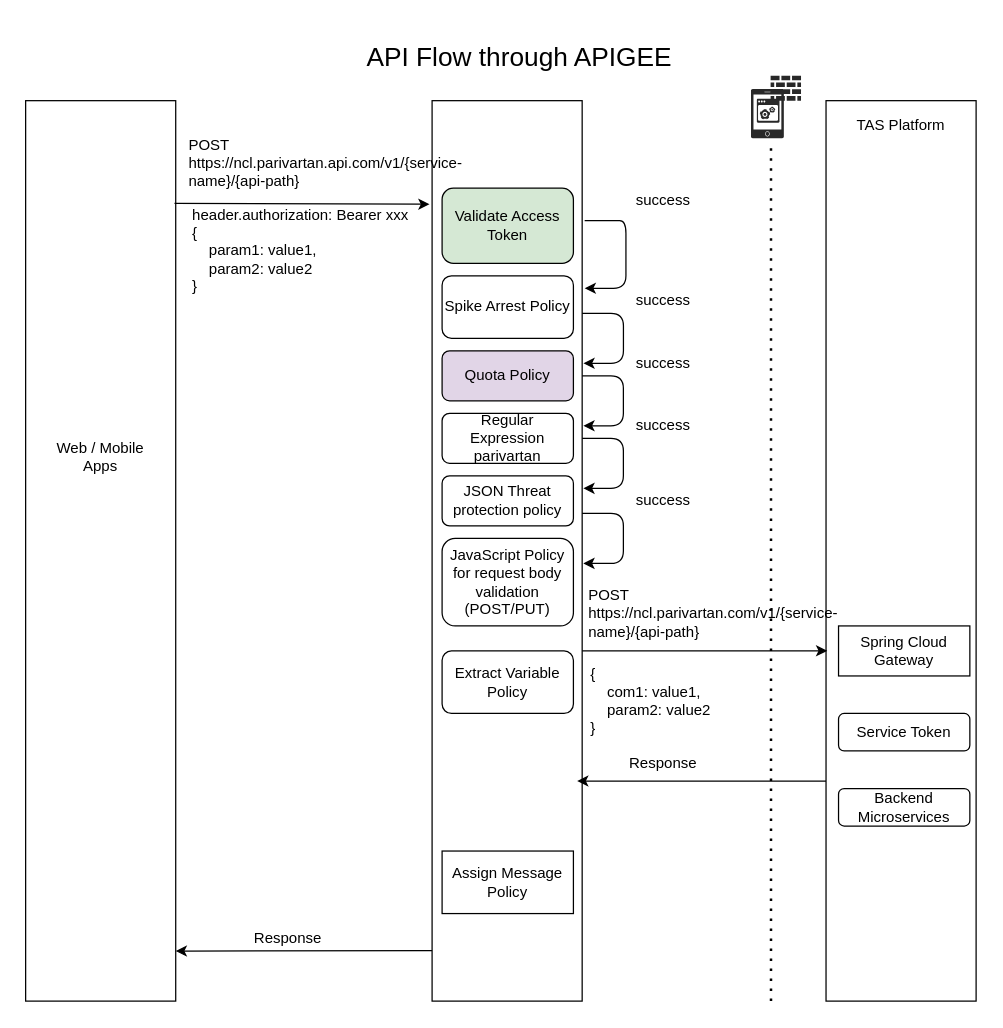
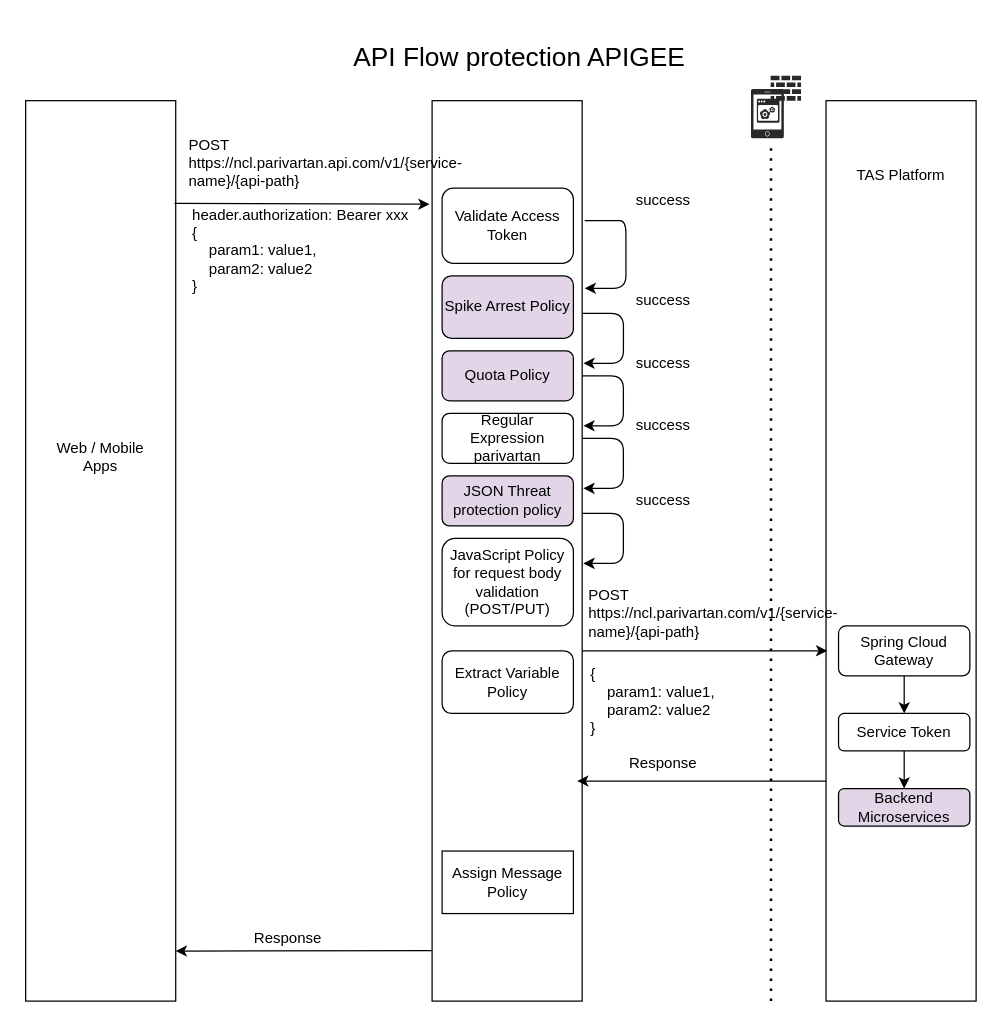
node "API Flow through APIGEE": label "API Flow through APIGEE" -> "API Flow protection APIGEE"
node "TAS Platform": moved (901, 126) -> (901, 176)
node "Validate Access Token": fillcolor #d5e8d4 -> #ffffff
node "Spike Arrest Policy": fillcolor #ffffff -> #e1d5e7
node "JSON Threat protection policy": fillcolor #ffffff -> #e1d5e7
node "Spring Cloud Gateway": shape rectangle -> rounded rectangle
edge "Spring Cloud Gateway" -> "Service Token": added
node "{ com1: value1, param2: value2 }": label "{ com1: value1, param2: value2 }" -> "{ param1: value1, param2: value2 }"
edge "Service Token" -> "Backend Microservices": added
node "Backend Microservices": fillcolor #ffffff -> #e1d5e7
